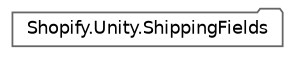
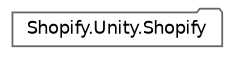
node "Shopify.Unity.ShippingFields": label "Shopify.Unity.ShippingFields" -> "Shopify.Unity.Shopify"
